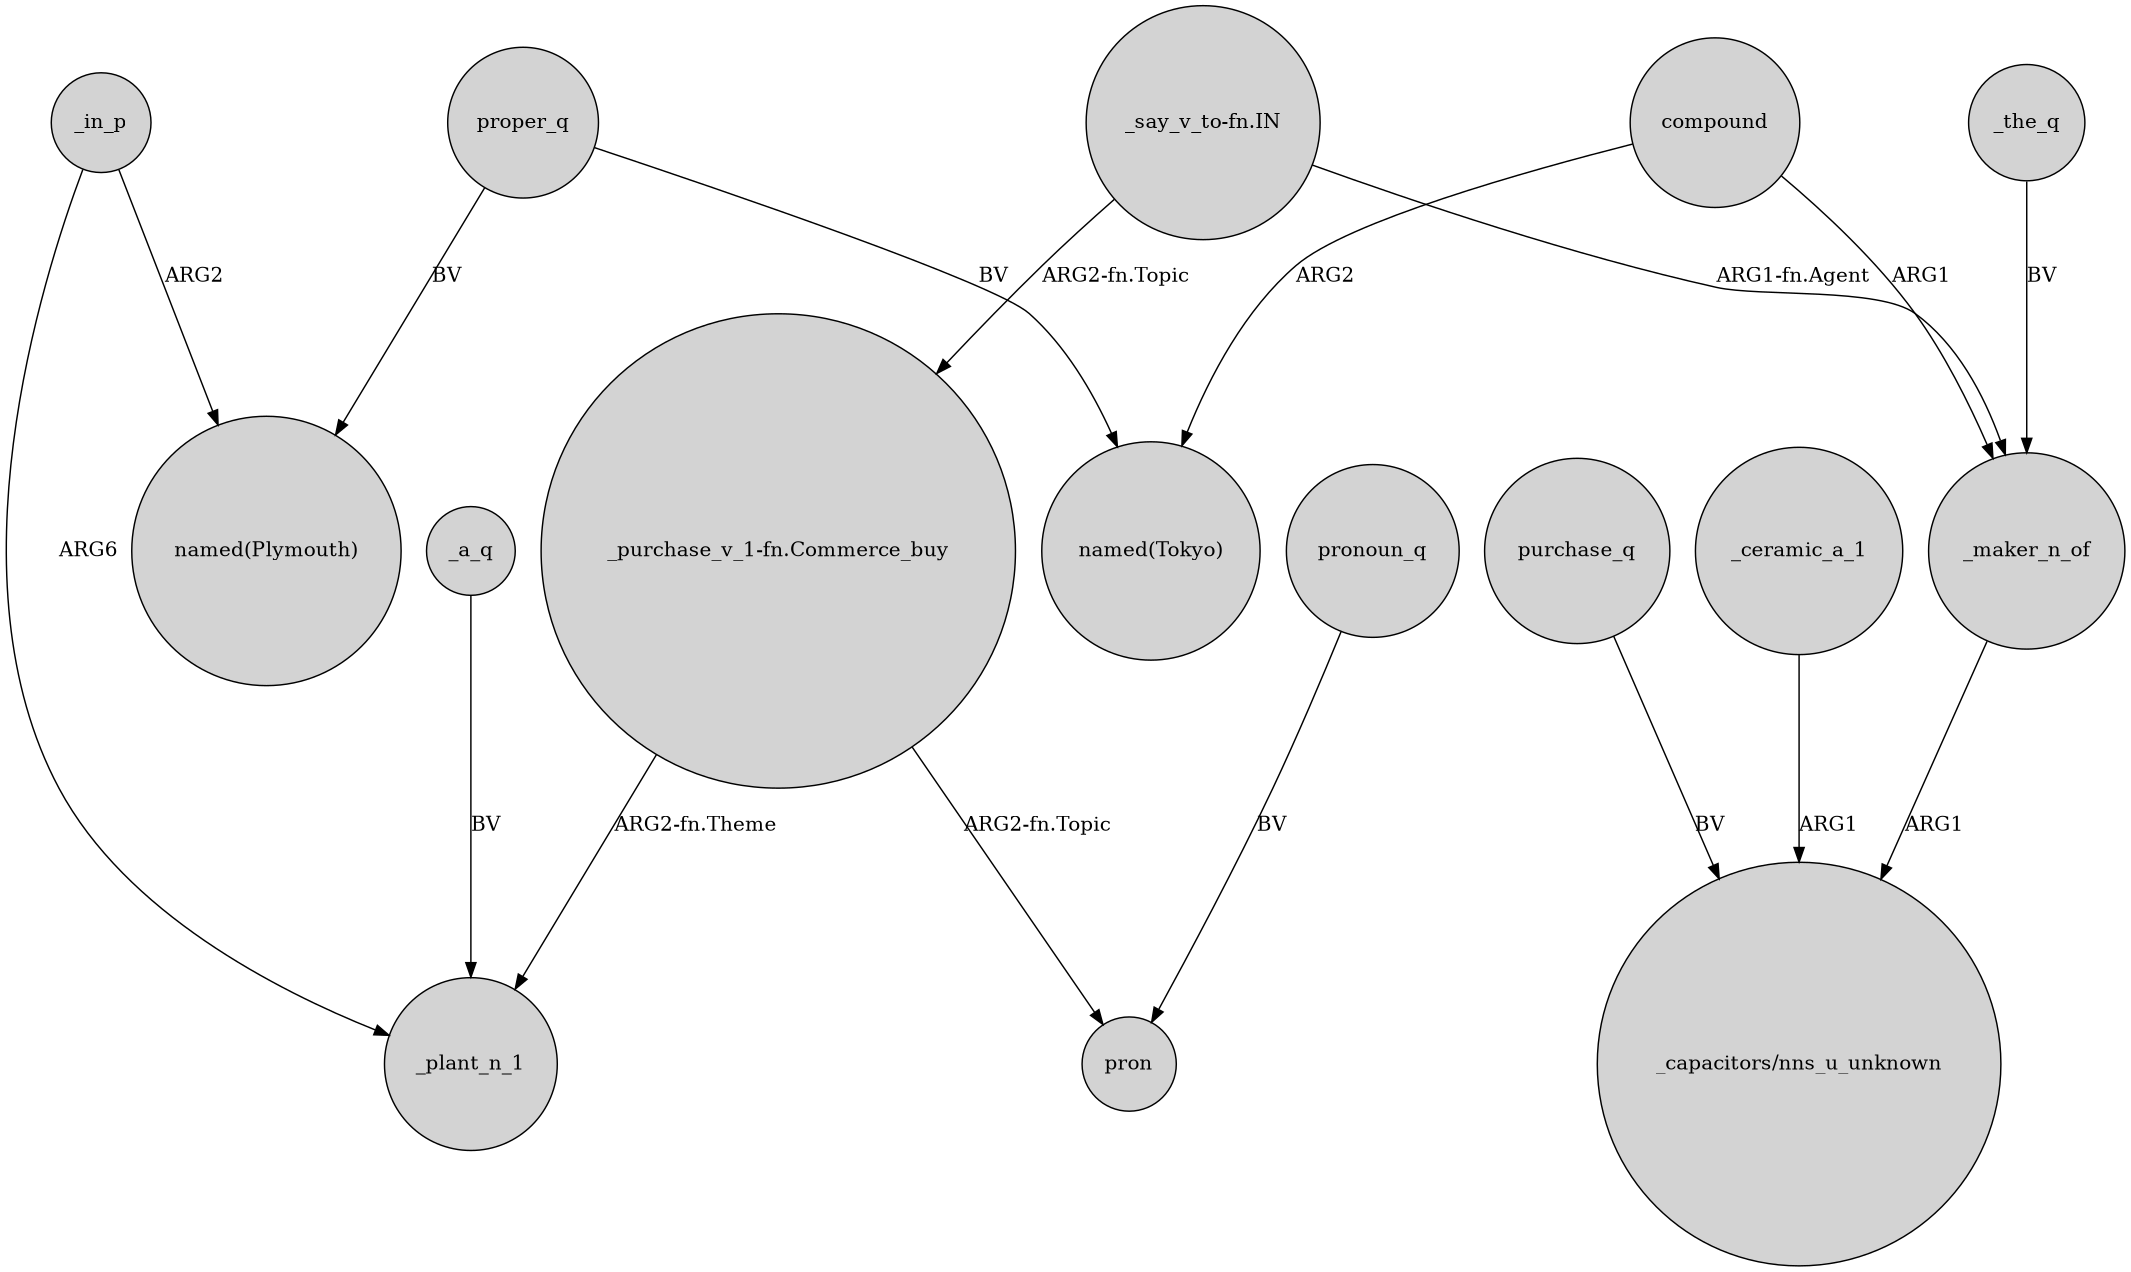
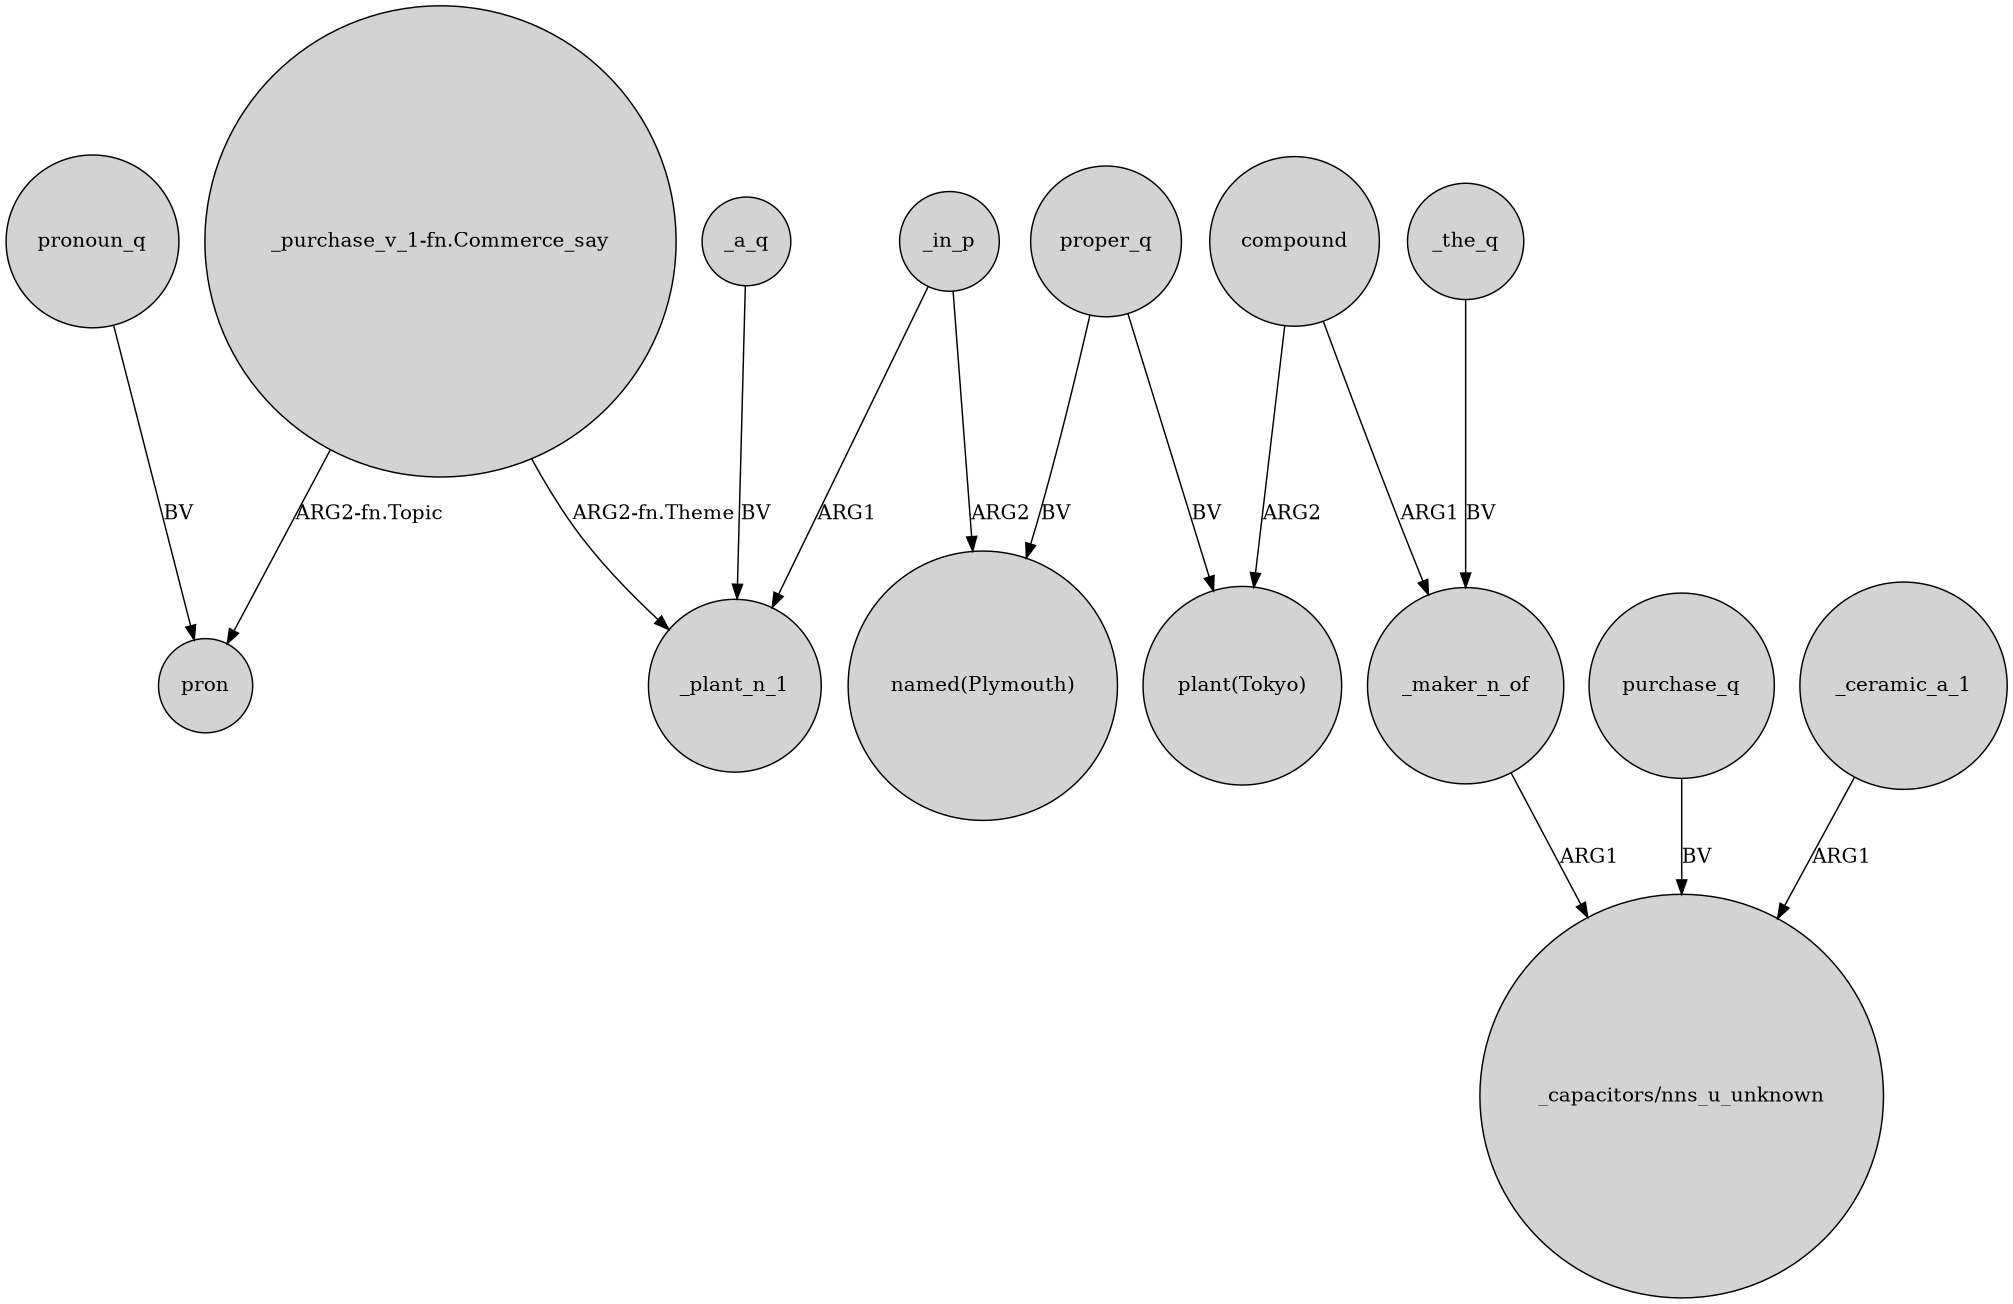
node "_say_v_to-fn.IN": removed
edge "_in_p" -> "_plant_n_1": label "ARG6" -> "ARG1"
node "_purchase_v_1-fn.Commerce_buy": label "_purchase_v_1-fn.Commerce_buy" -> "_purchase_v_1-fn.Commerce_say"
node "named(Tokyo)": label "named(Tokyo)" -> "plant(Tokyo)"
